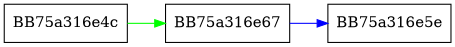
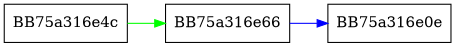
node "BB75a316e67": label "BB75a316e67" -> "BB75a316e66"
node "BB75a316e5e": label "BB75a316e5e" -> "BB75a316e0e"
